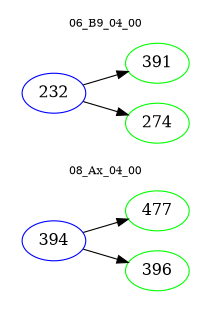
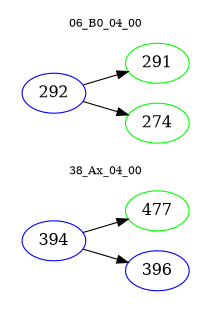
cluster "06_B9_04_00": label "06_B9_04_00" -> "06_B0_04_00"
node "391": label "391" -> "291"
node "232": label "232" -> "292"
cluster "08_Ax_04_00": label "08_Ax_04_00" -> "38_Ax_04_00"
node "396": color green -> blue
